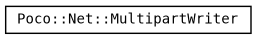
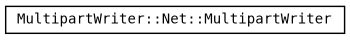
node "Poco::Net::MultipartWriter": label "Poco::Net::MultipartWriter" -> "MultipartWriter::Net::MultipartWriter"
